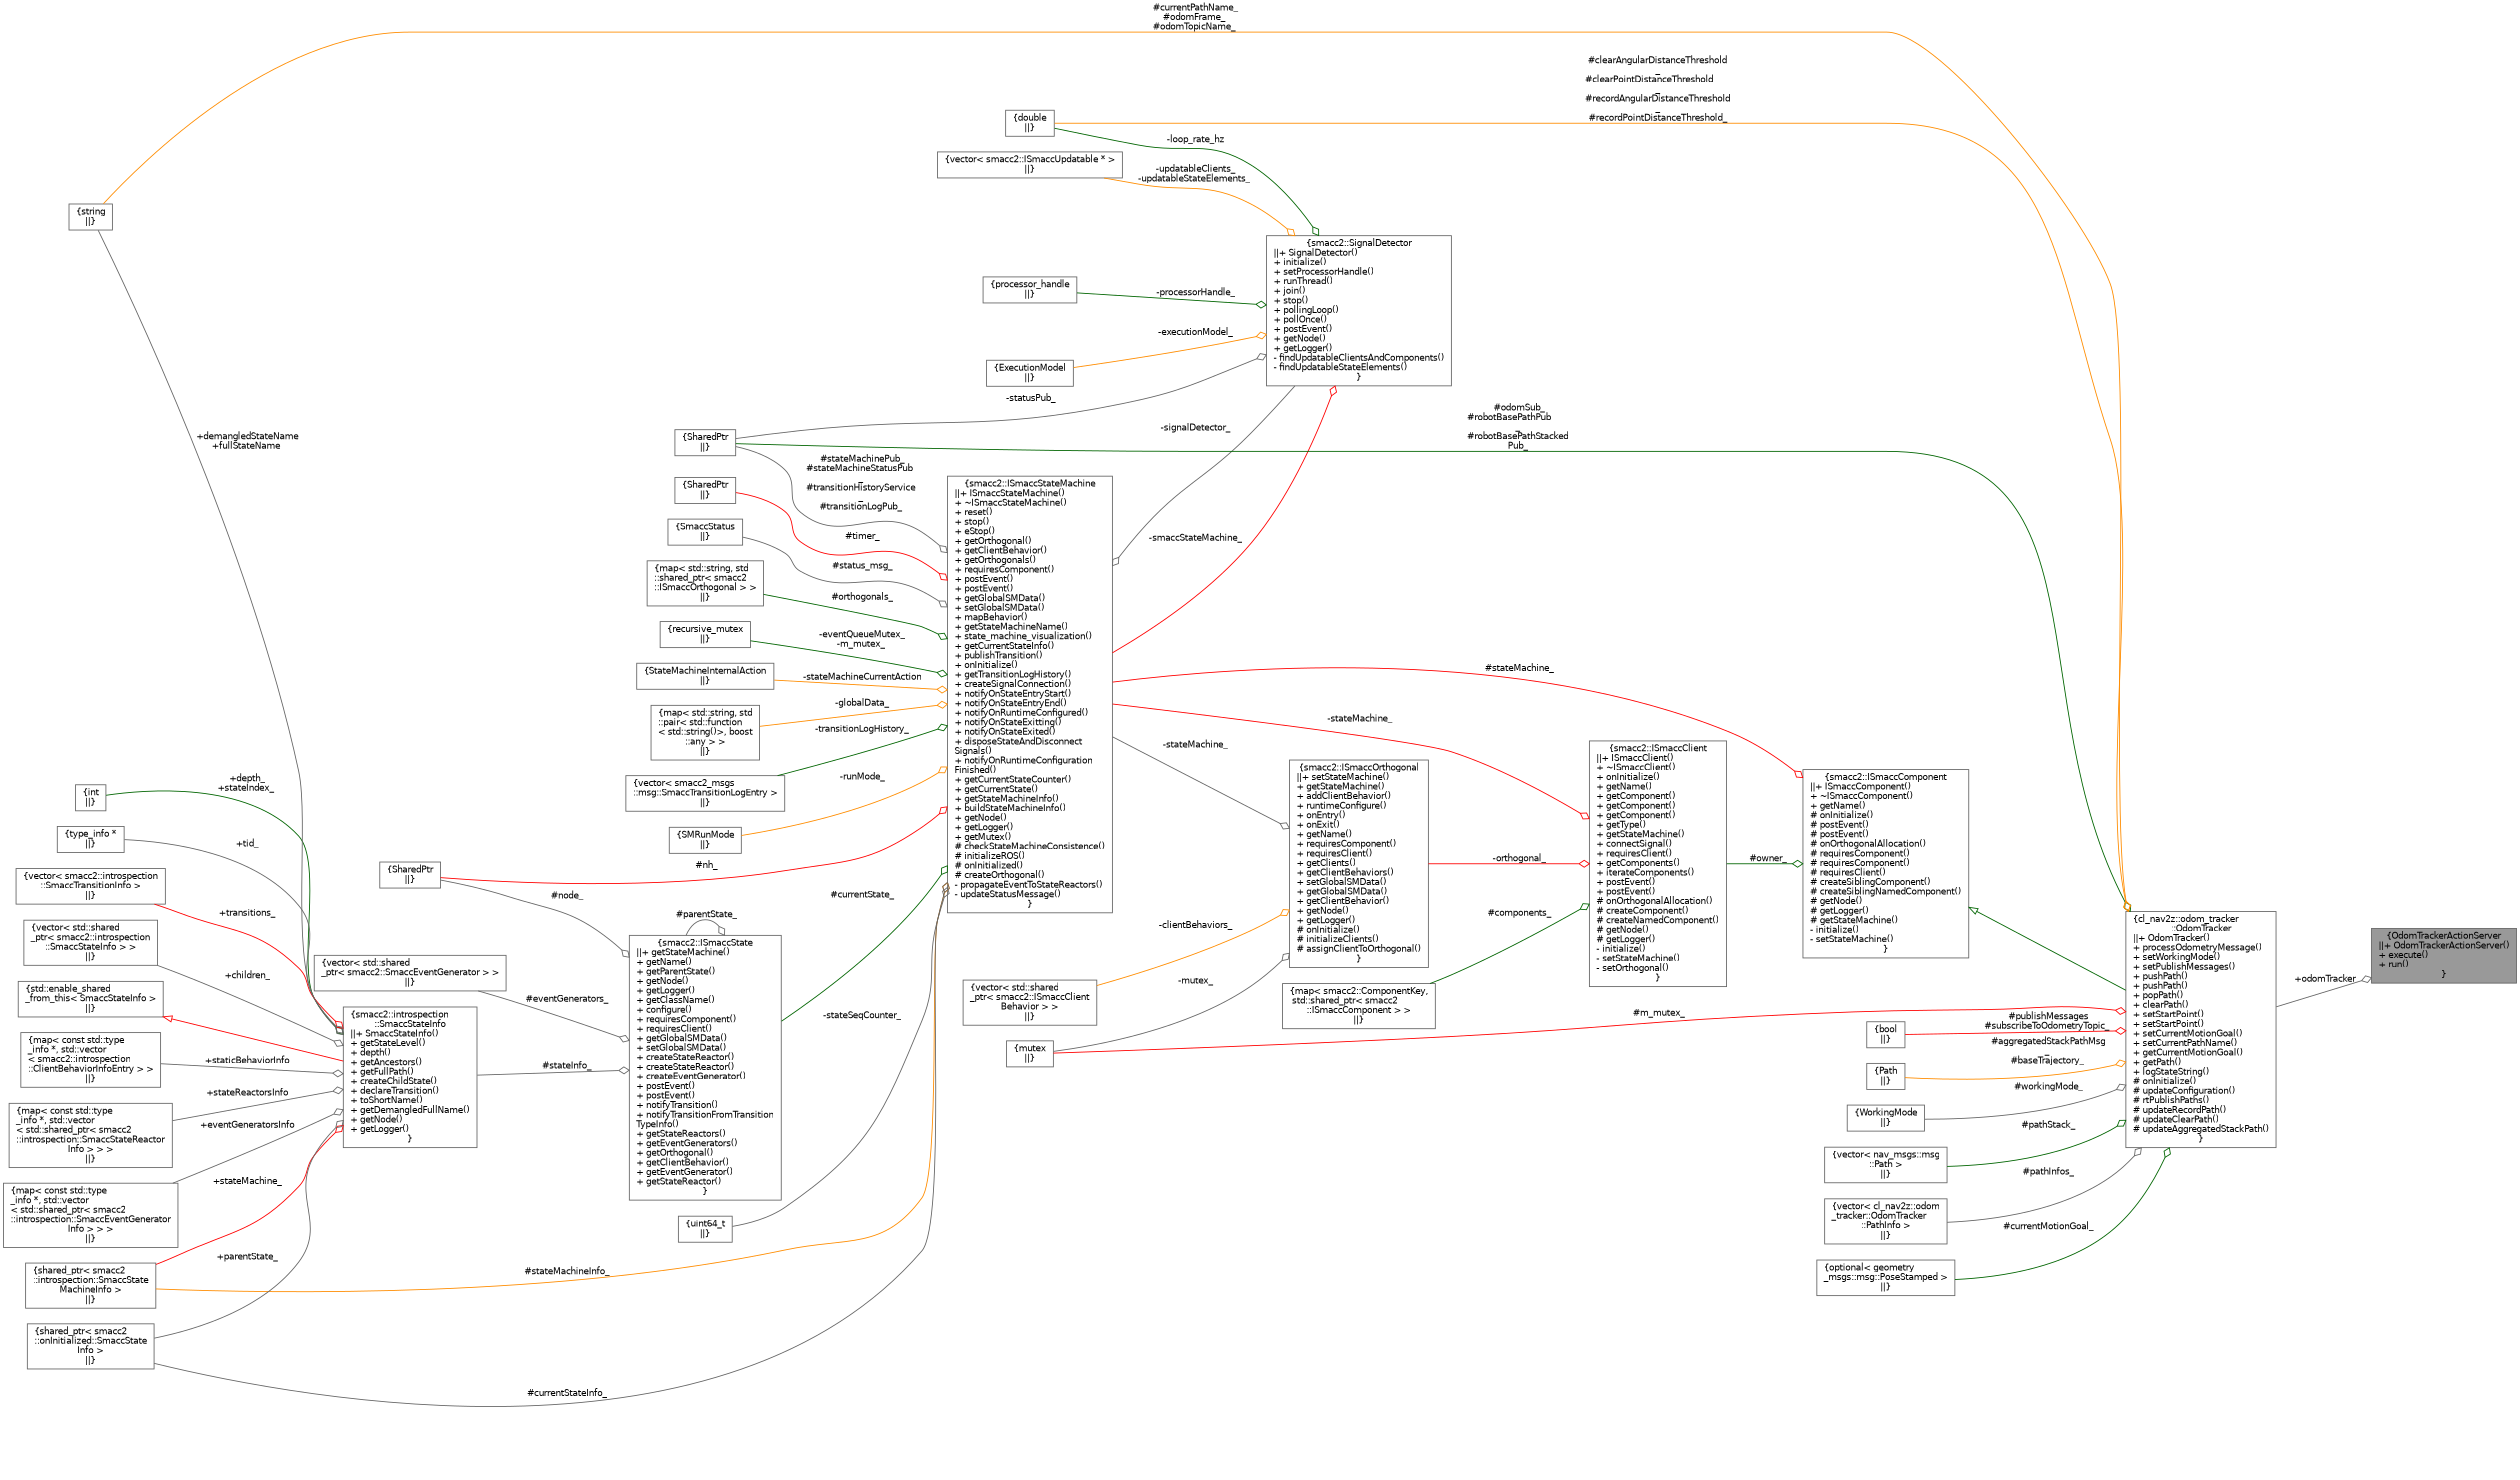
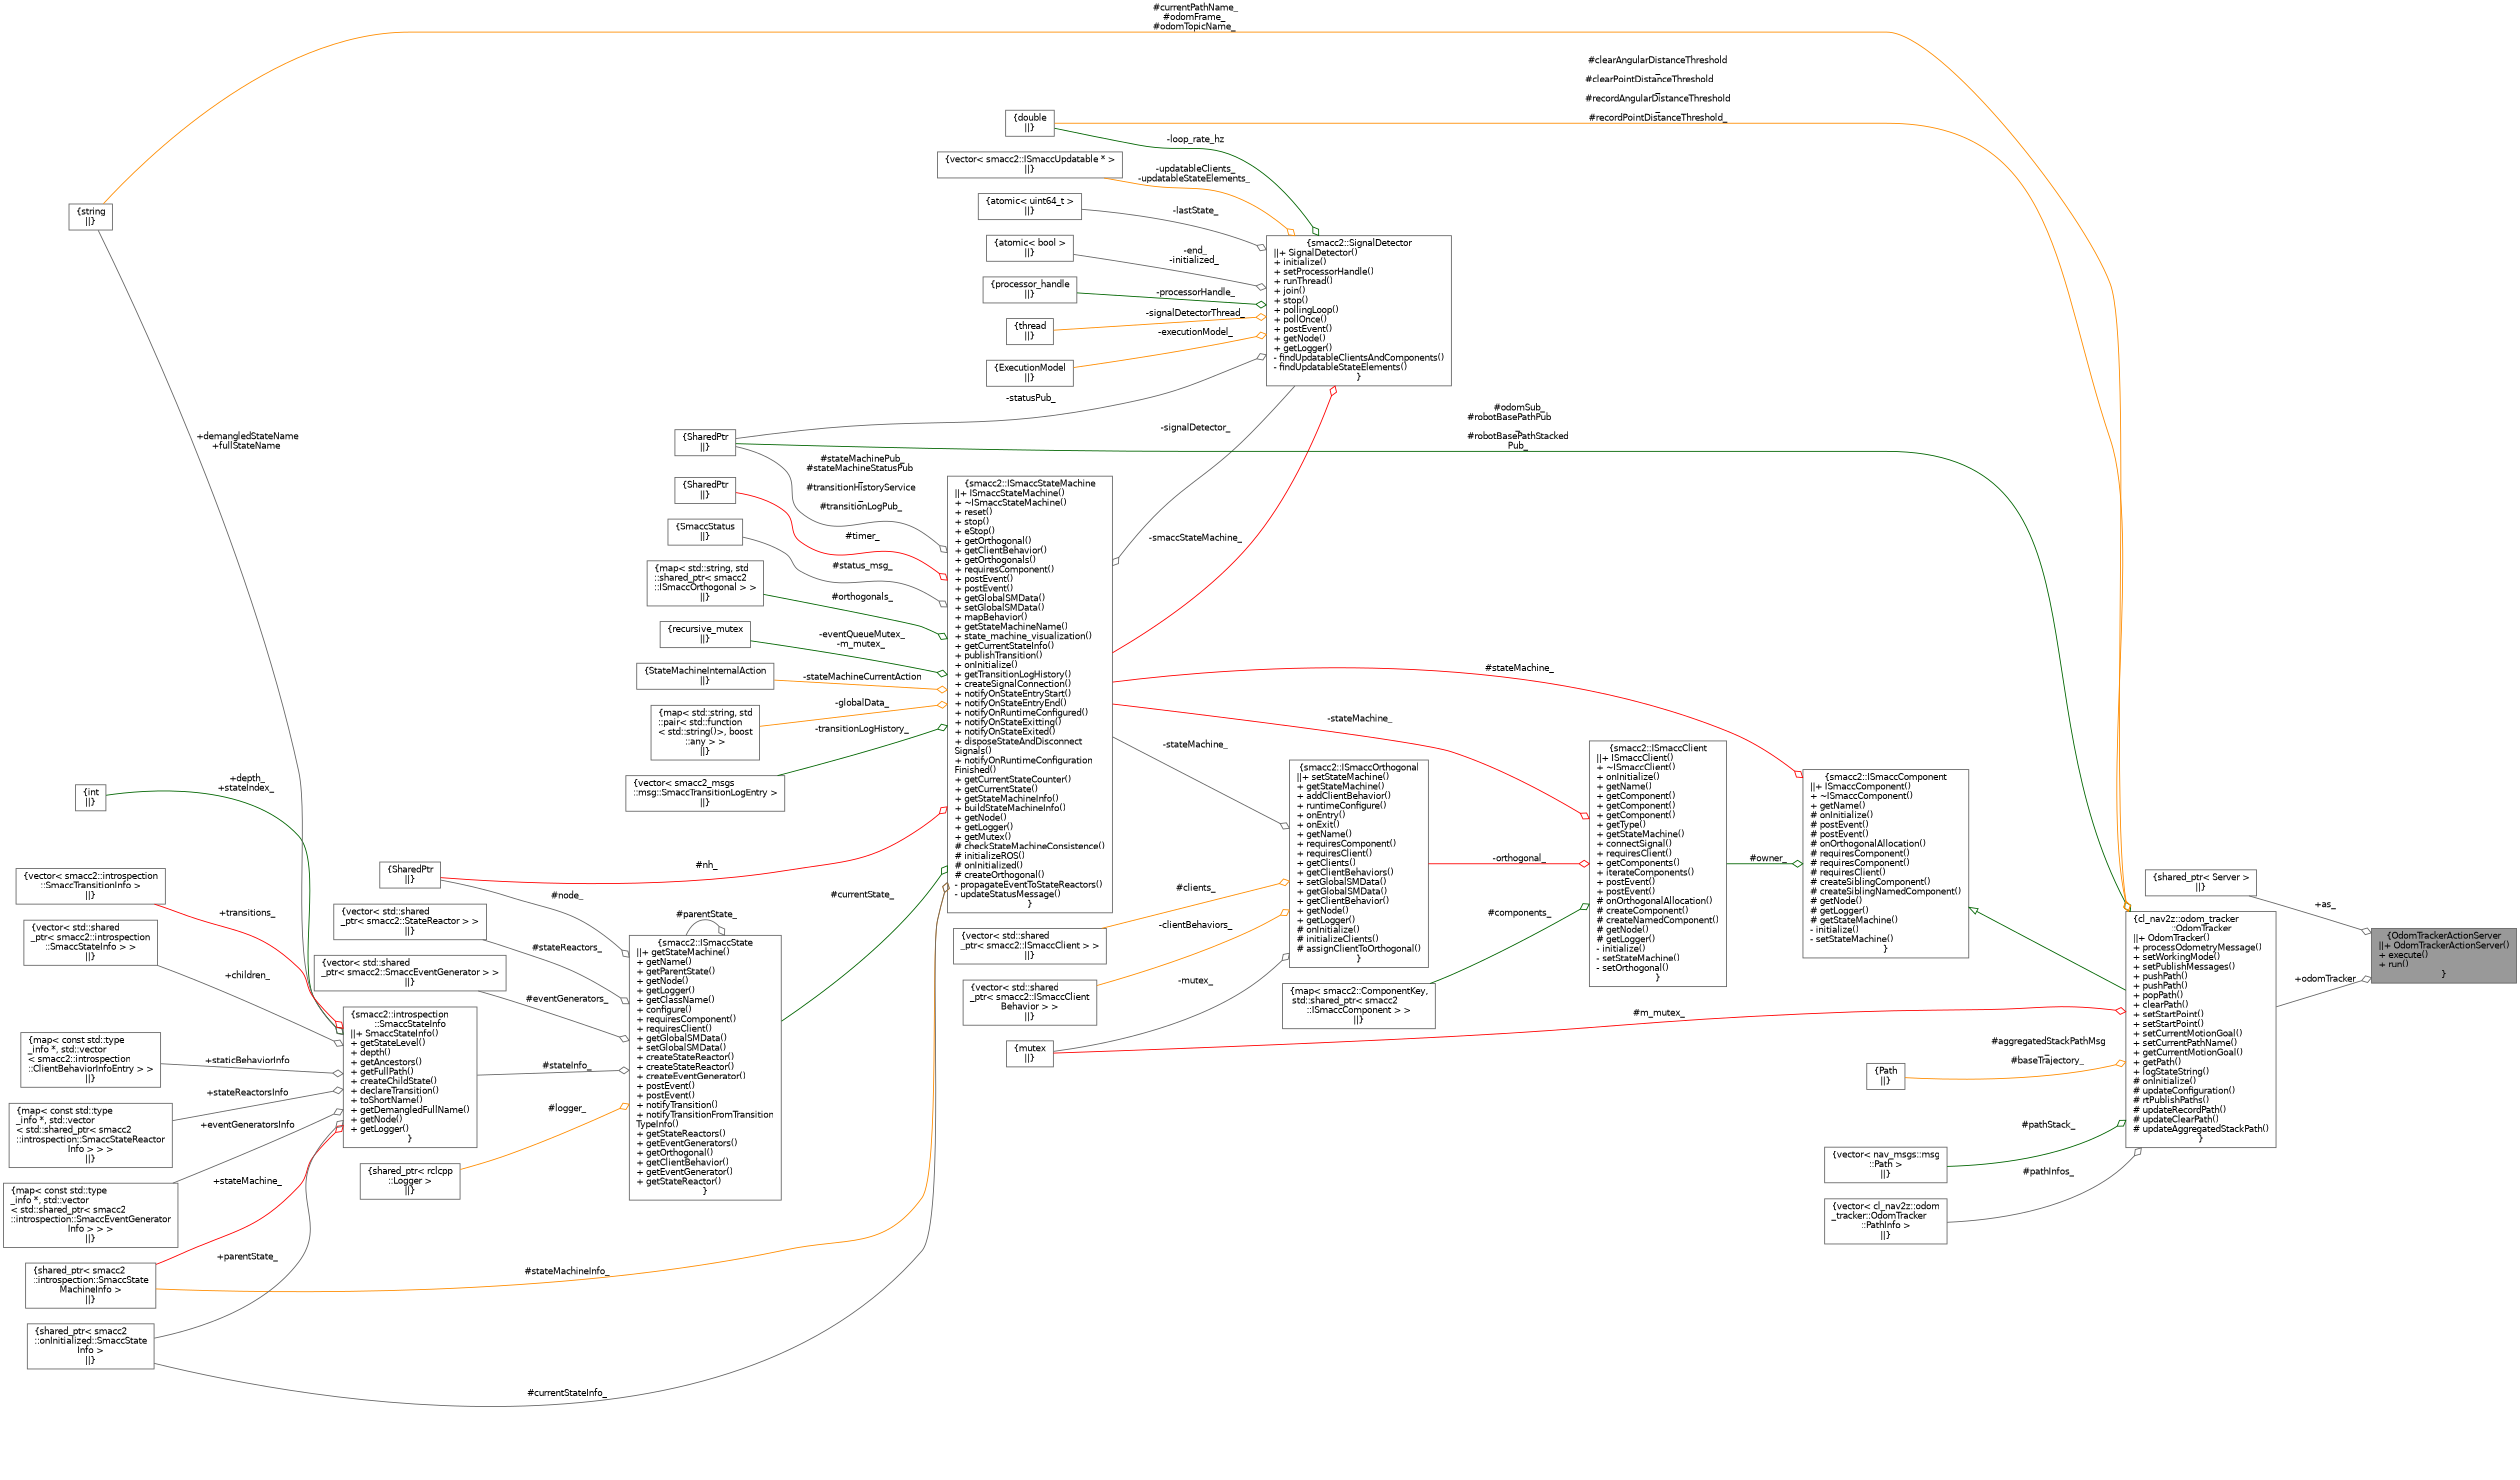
node "{atomic< uint64_t > ||}": added
node "{atomic< bool > ||}": added
node "{thread ||}": added
node "{type_info * ||}": removed
node "{SMRunMode ||}": removed
node "{shared_ptr< Server > ||}": added
node "{vector< std::shared _ptr< smacc2::StateReactor > > ||}": added
node "{vector< std::shared _ptr< smacc2::ISmaccClient > > ||}": added
node "{std::enable_shared _from_this< SmaccStateInfo > ||}": removed
node "{bool ||}": removed
node "{WorkingMode ||}": removed
node "{shared_ptr< rclcpp ::Logger > ||}": added
node "{uint64_t ||}": removed
node "{optional< geometry _msgs::msg::PoseStamped > ||}": removed
